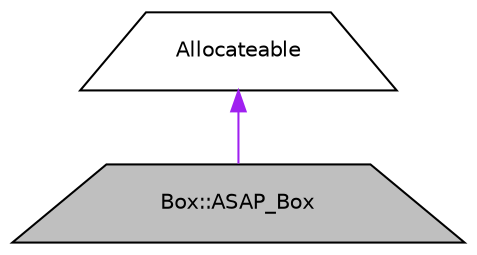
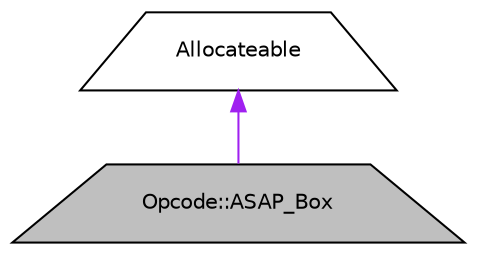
node "Box::ASAP_Box": label "Box::ASAP_Box" -> "Opcode::ASAP_Box"
